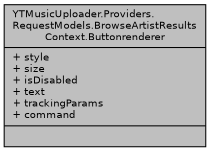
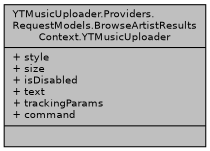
node "YTMusicUploader.Providers.": text "Context.Buttonrenderer" -> "Context.YTMusicUploader"
